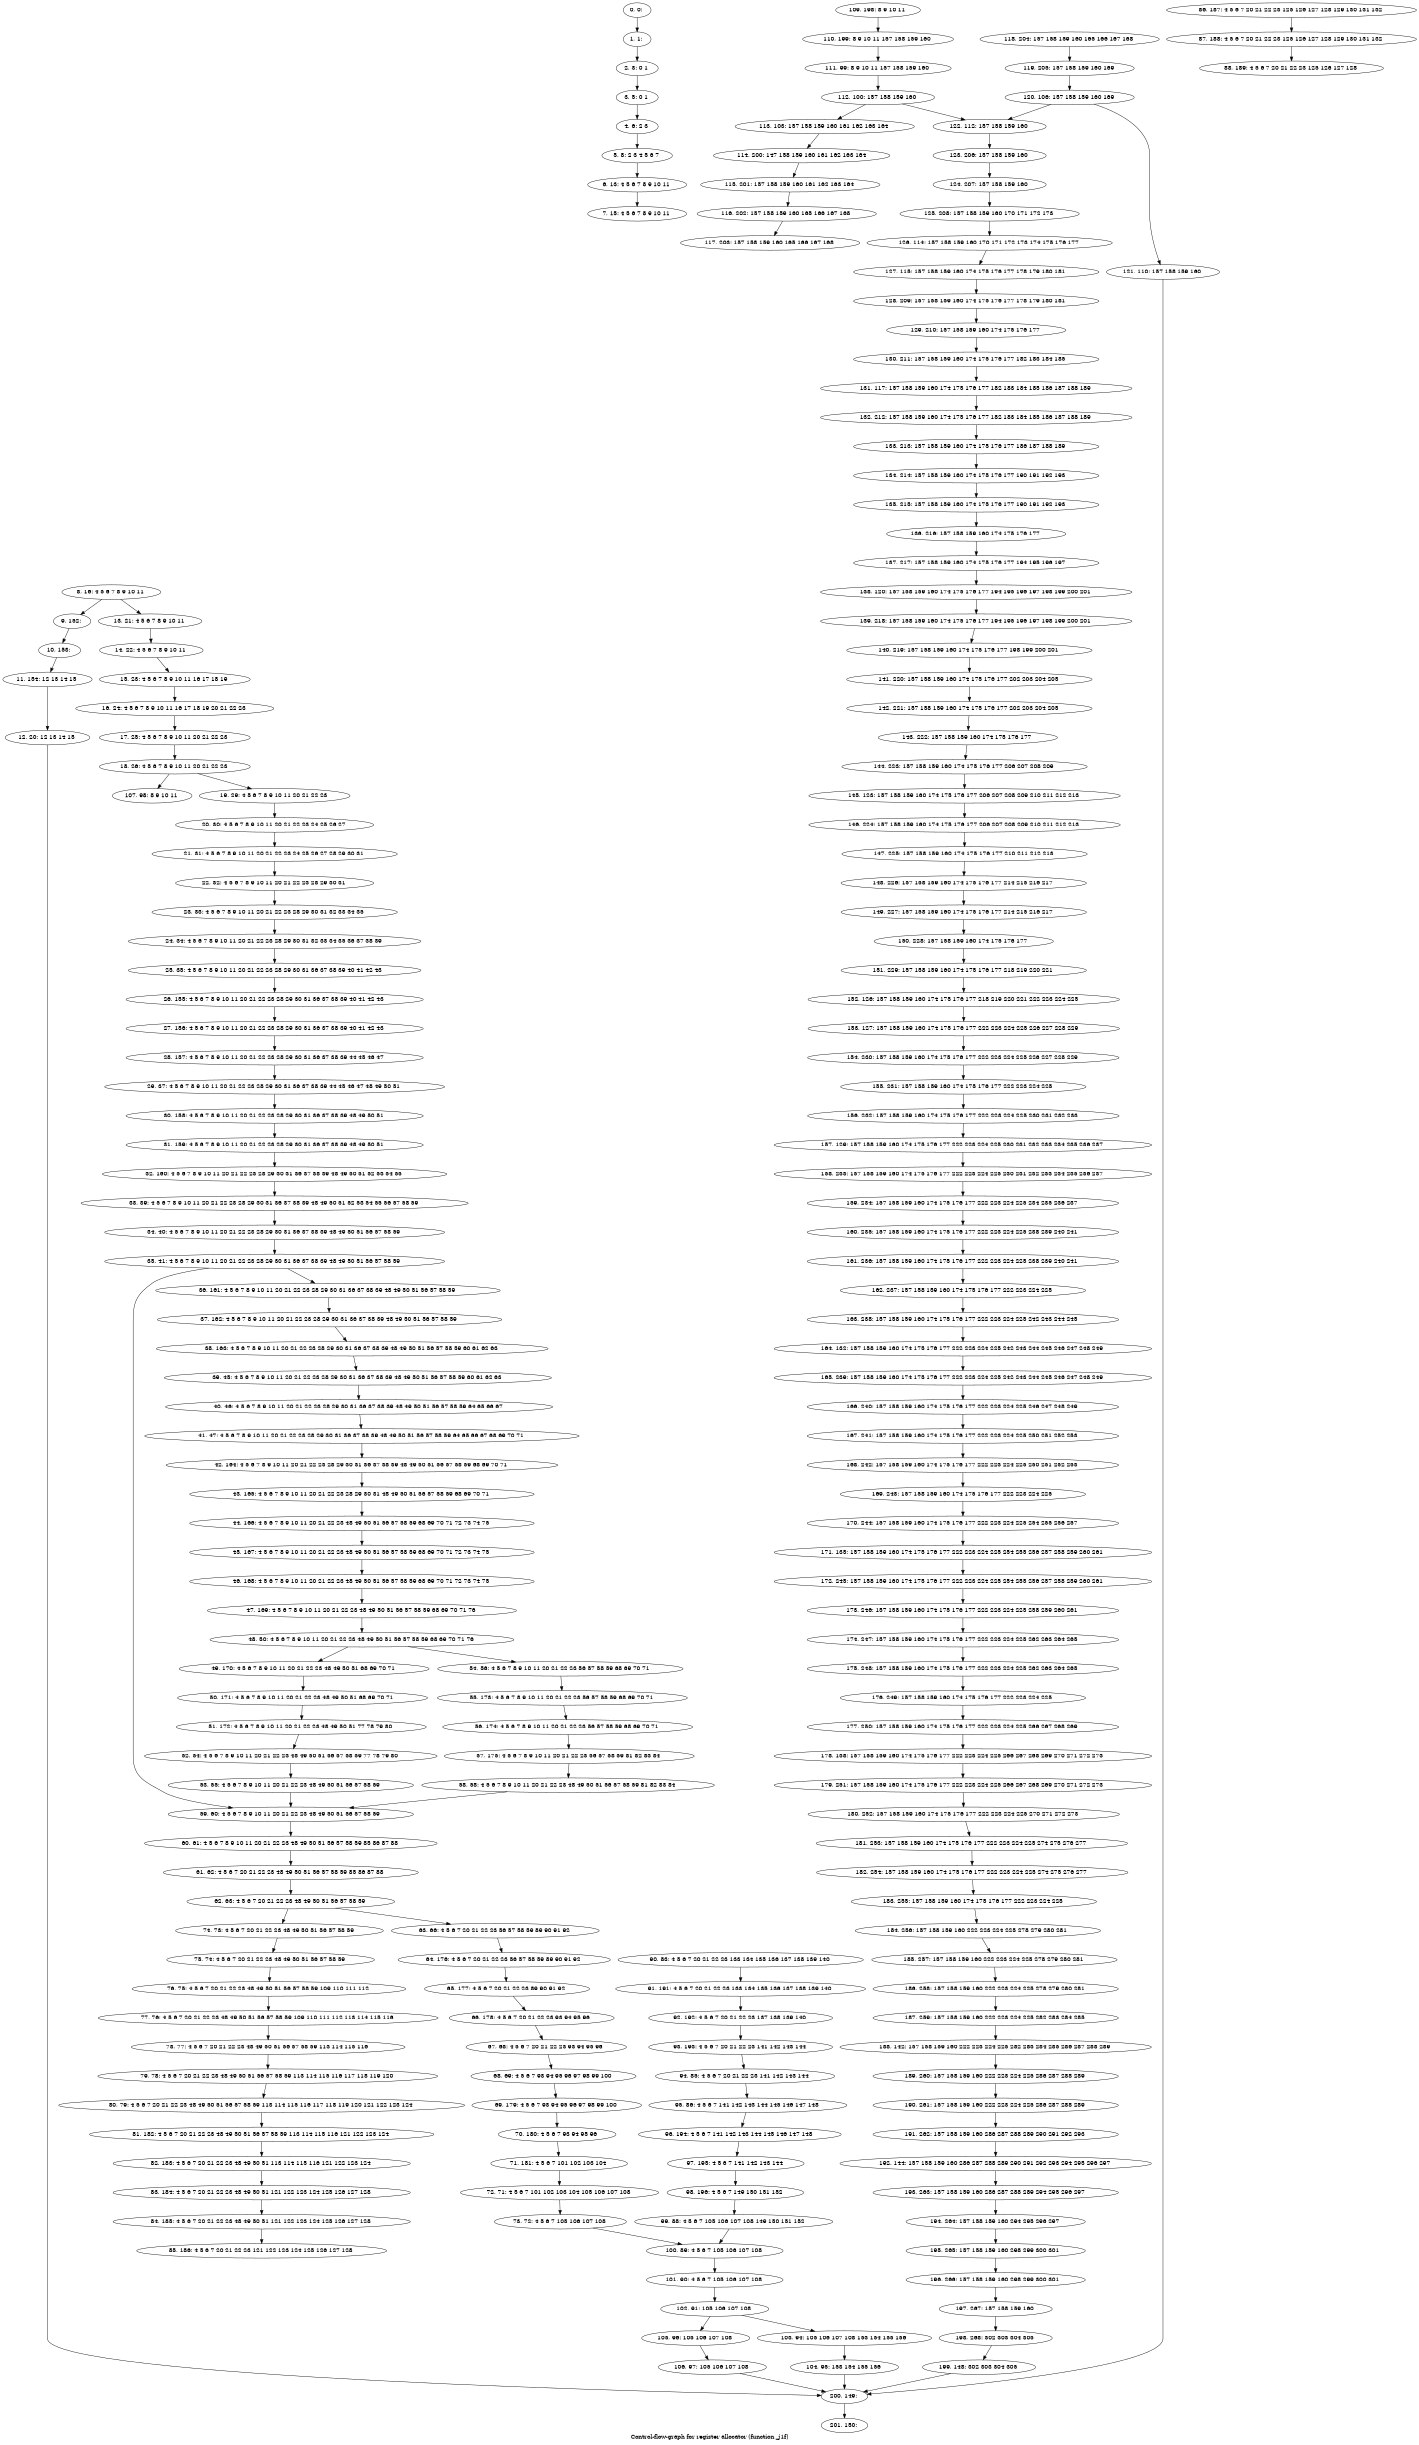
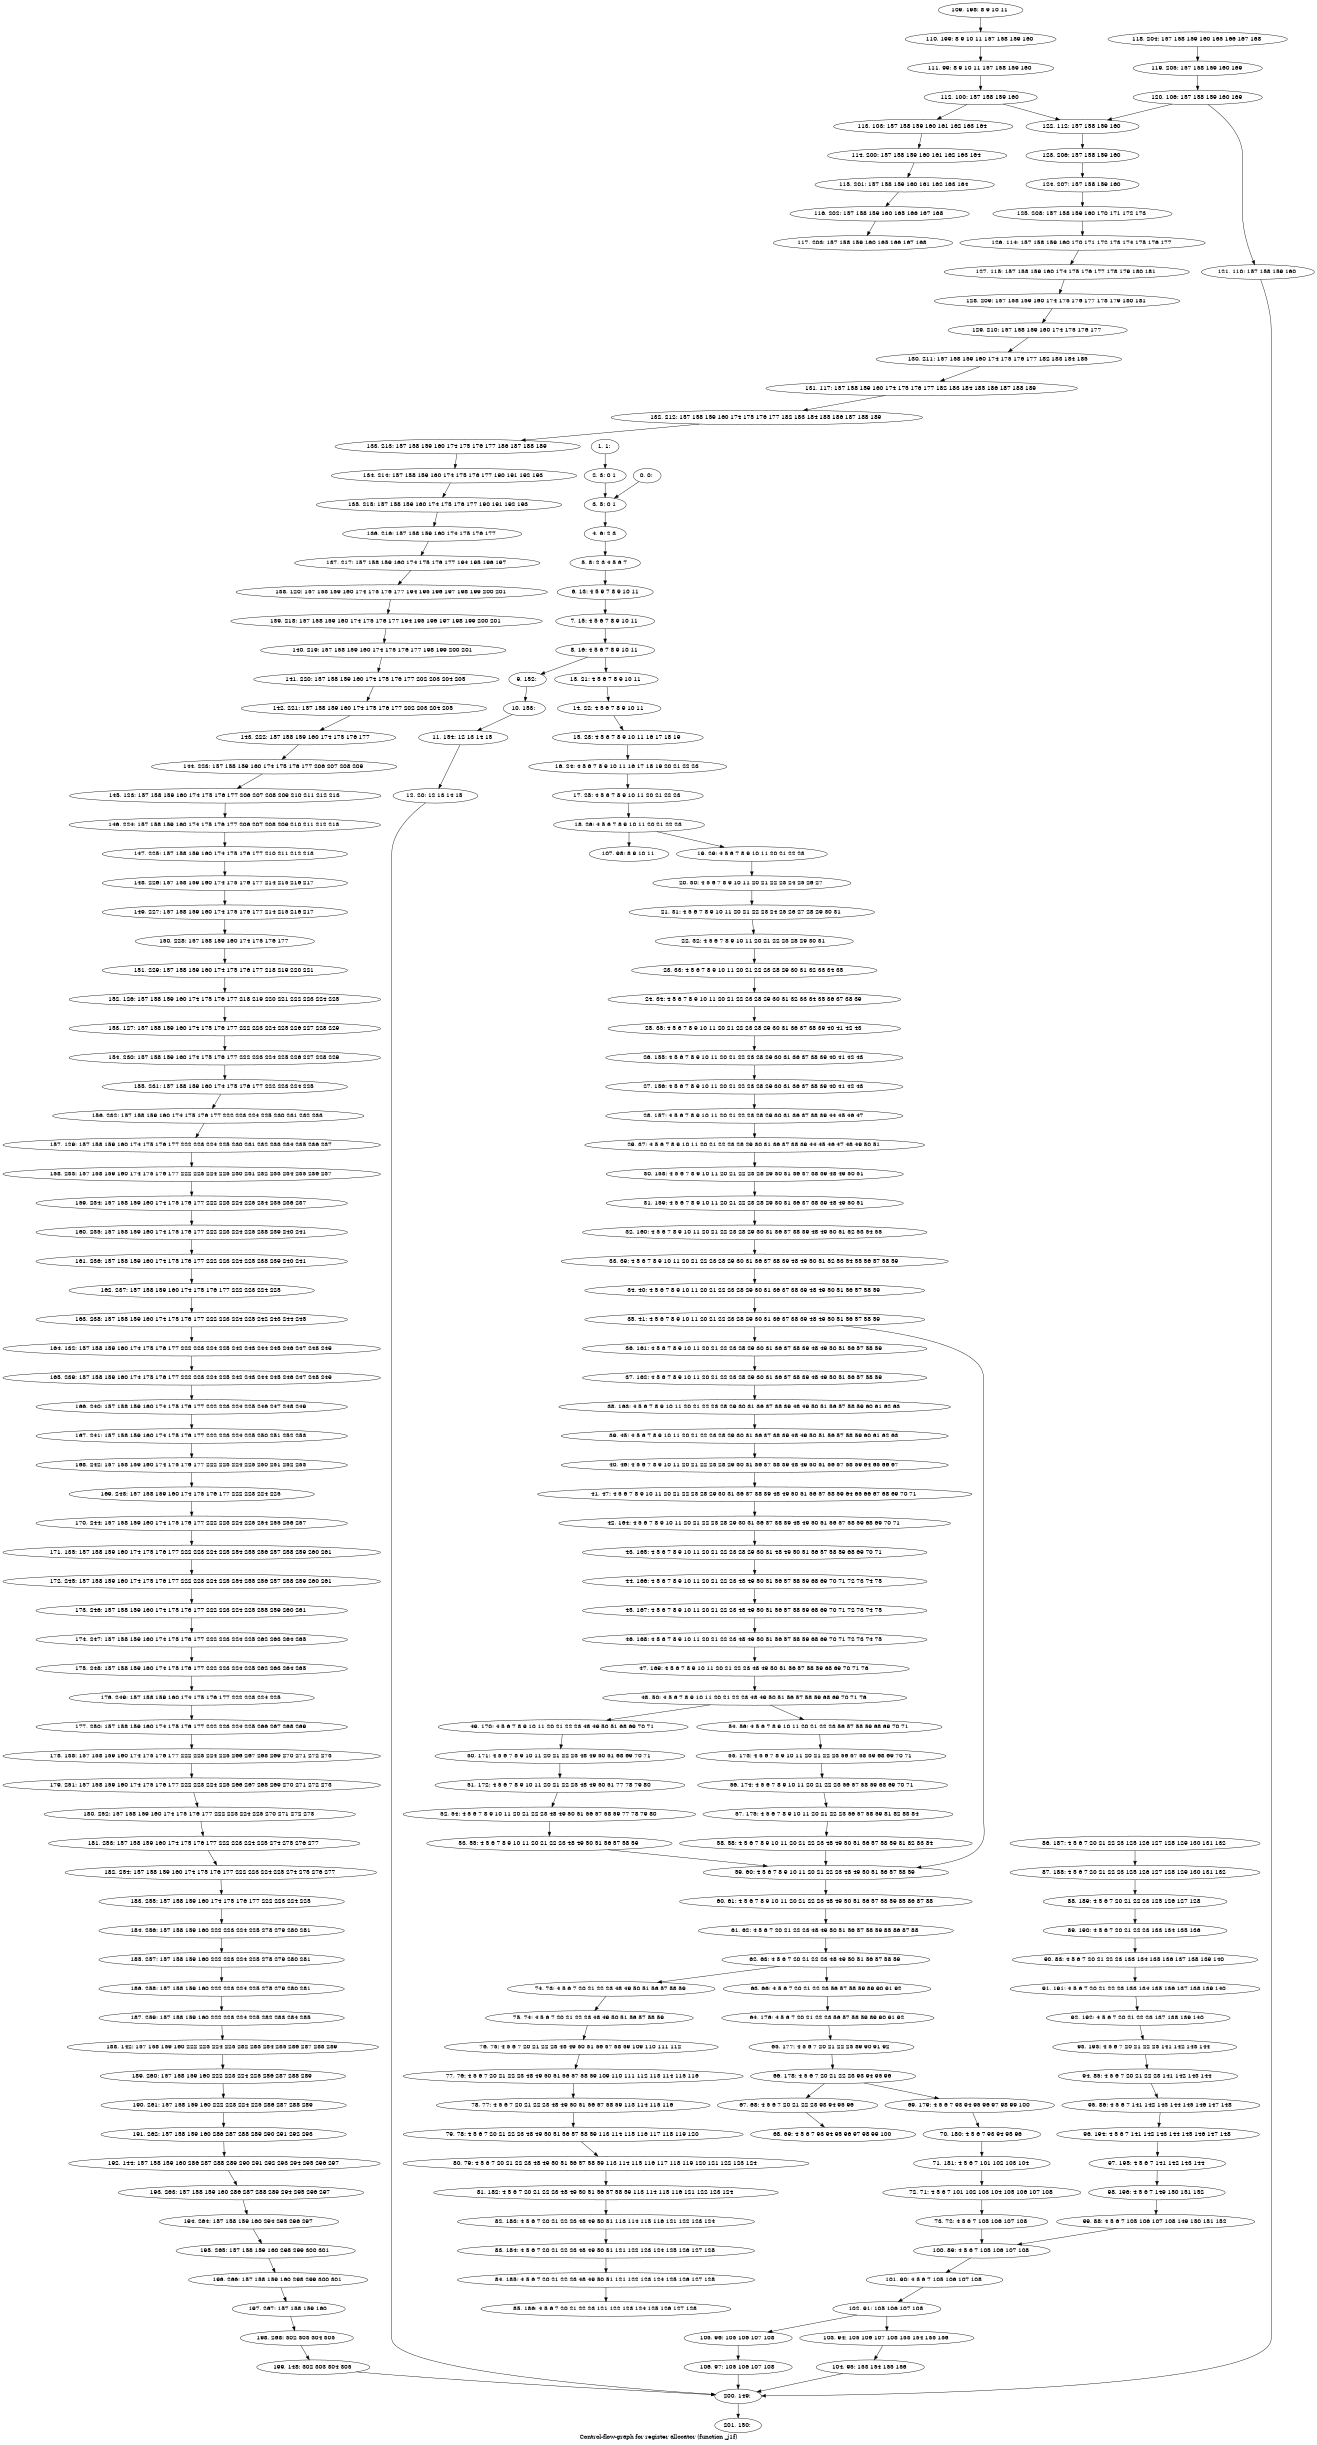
edge "0, 0:" -> "1, 1:": now "0, 0:" -> "3, 5: 0 1"
node "114, 200: 147 158 159 160 161 162 163 164": label "114, 200: 147 158 159 160 161 162 163 164" -> "114, 200: 157 158 159 160 161 162 163 164"
node "6, 13: 4 5 6 7 8 9 10 11": label "6, 13: 4 5 6 7 8 9 10 11" -> "6, 13: 4 5 9 7 8 9 10 11"
edge "7, 15: 4 5 6 7 8 9 10 11" -> "8, 16: 4 5 6 7 8 9 10 11": added
node "89, 190: 4 5 6 7 20 21 22 23 133 134 135 136": added
edge "68, 69: 4 5 6 7 93 94 95 96 97 98 99 100" -> "69, 179: 4 5 6 7 93 94 95 96 97 98 99 100": now "66, 178: 4 5 6 7 20 21 22 23 93 94 95 96" -> "69, 179: 4 5 6 7 93 94 95 96 97 98 99 100"
